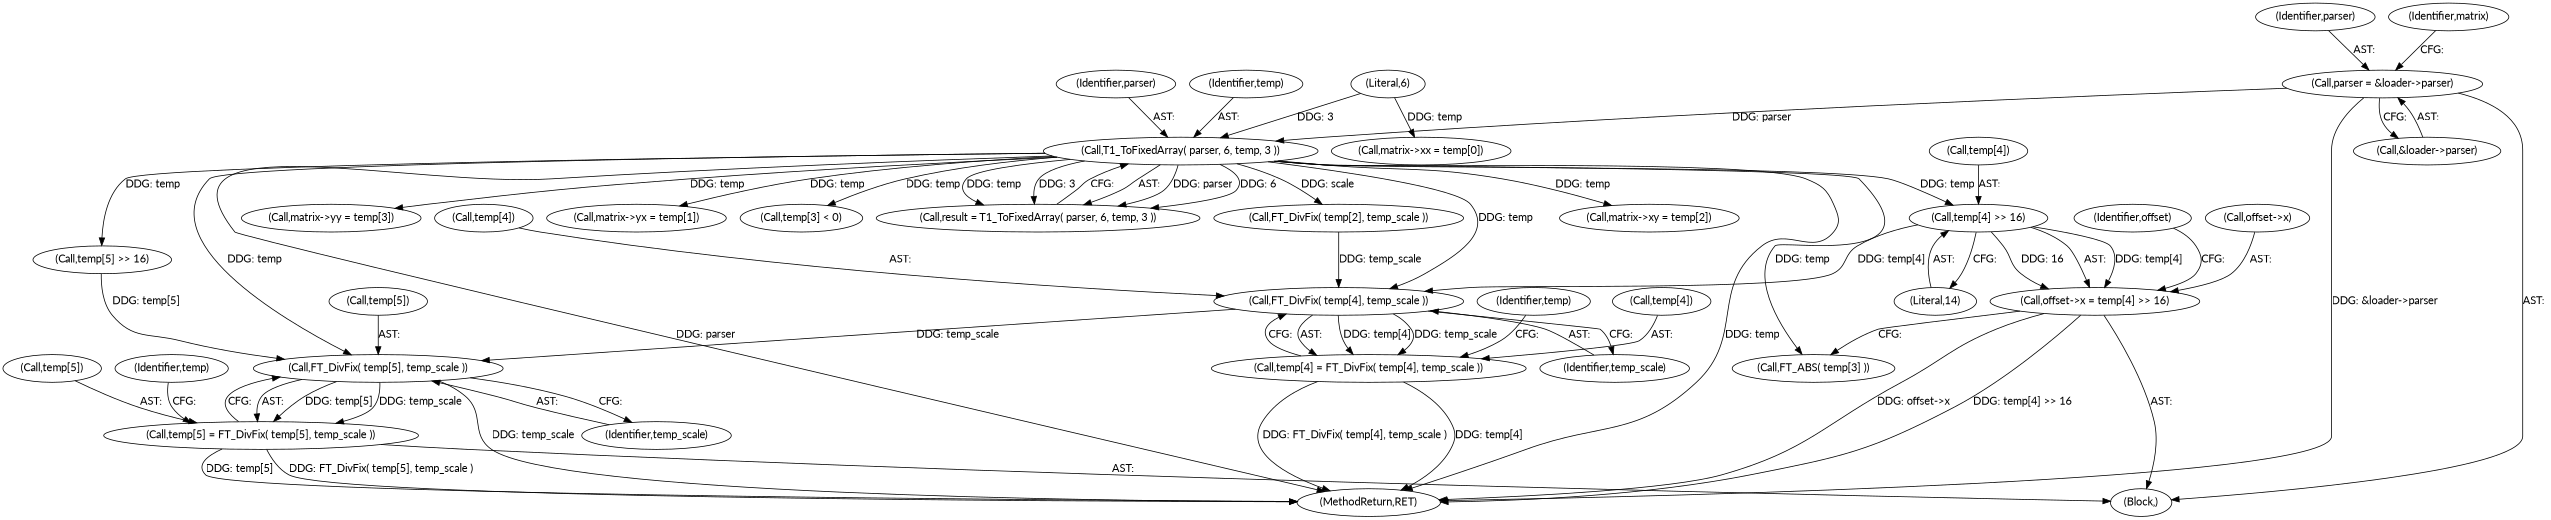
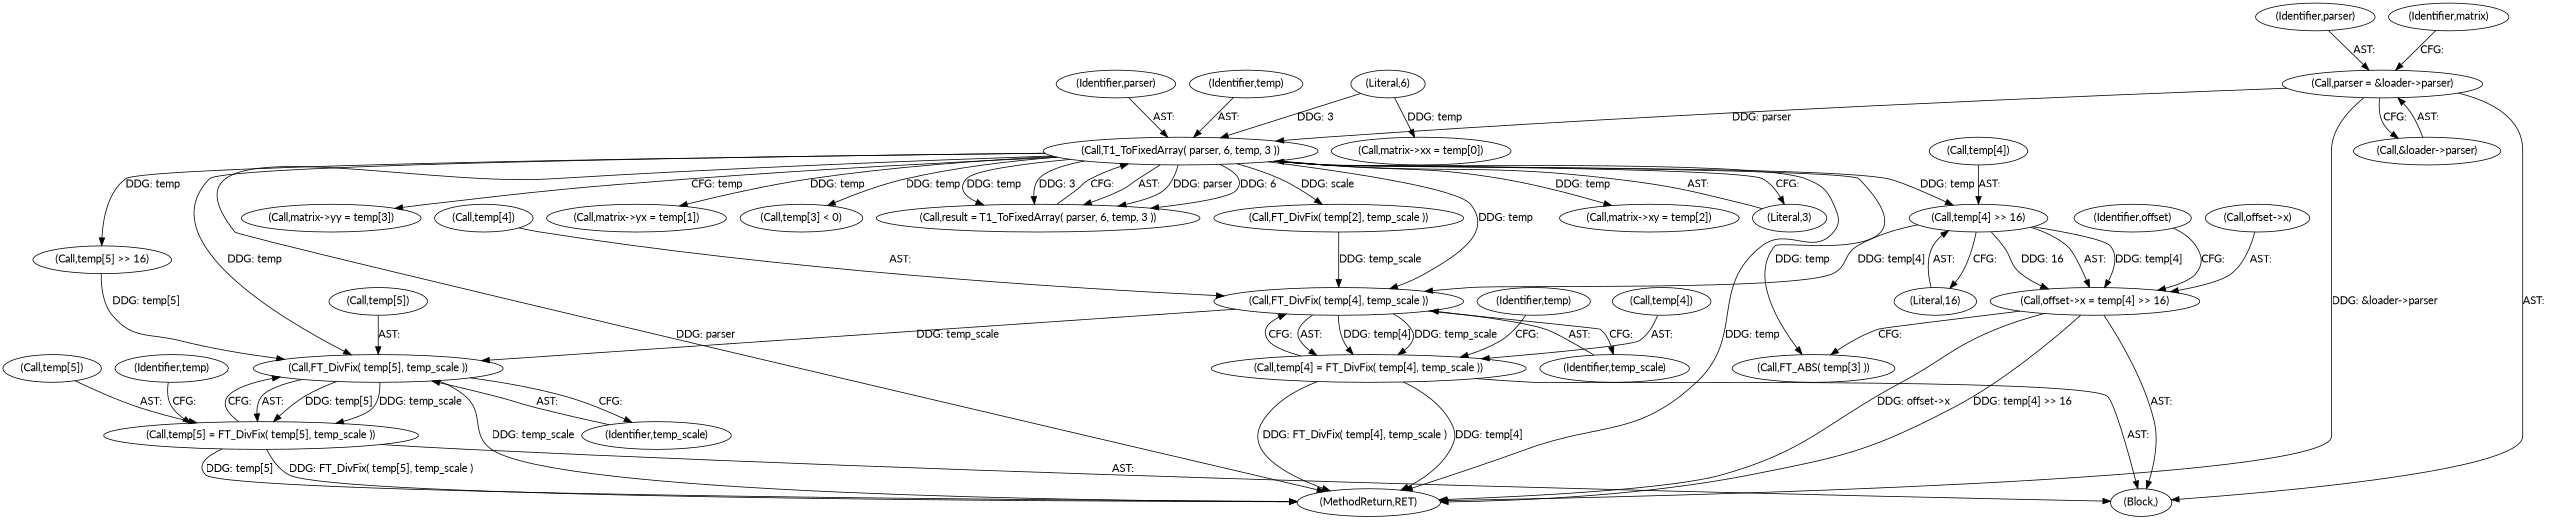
edge "(Call,T1_ToFixedArray( parser, 6, temp, 3 ))" -> "(Call,matrix->yy = temp[3])": label "DDG: temp" -> "CFG: temp"
node "(Literal,3)": added
node "(Literal,14)": label "(Literal,14)" -> "(Literal,16)"
edge "(Call,temp[4] = FT_DivFix( temp[4], temp_scale ))" -> "(Block,)": added, label "AST:"
